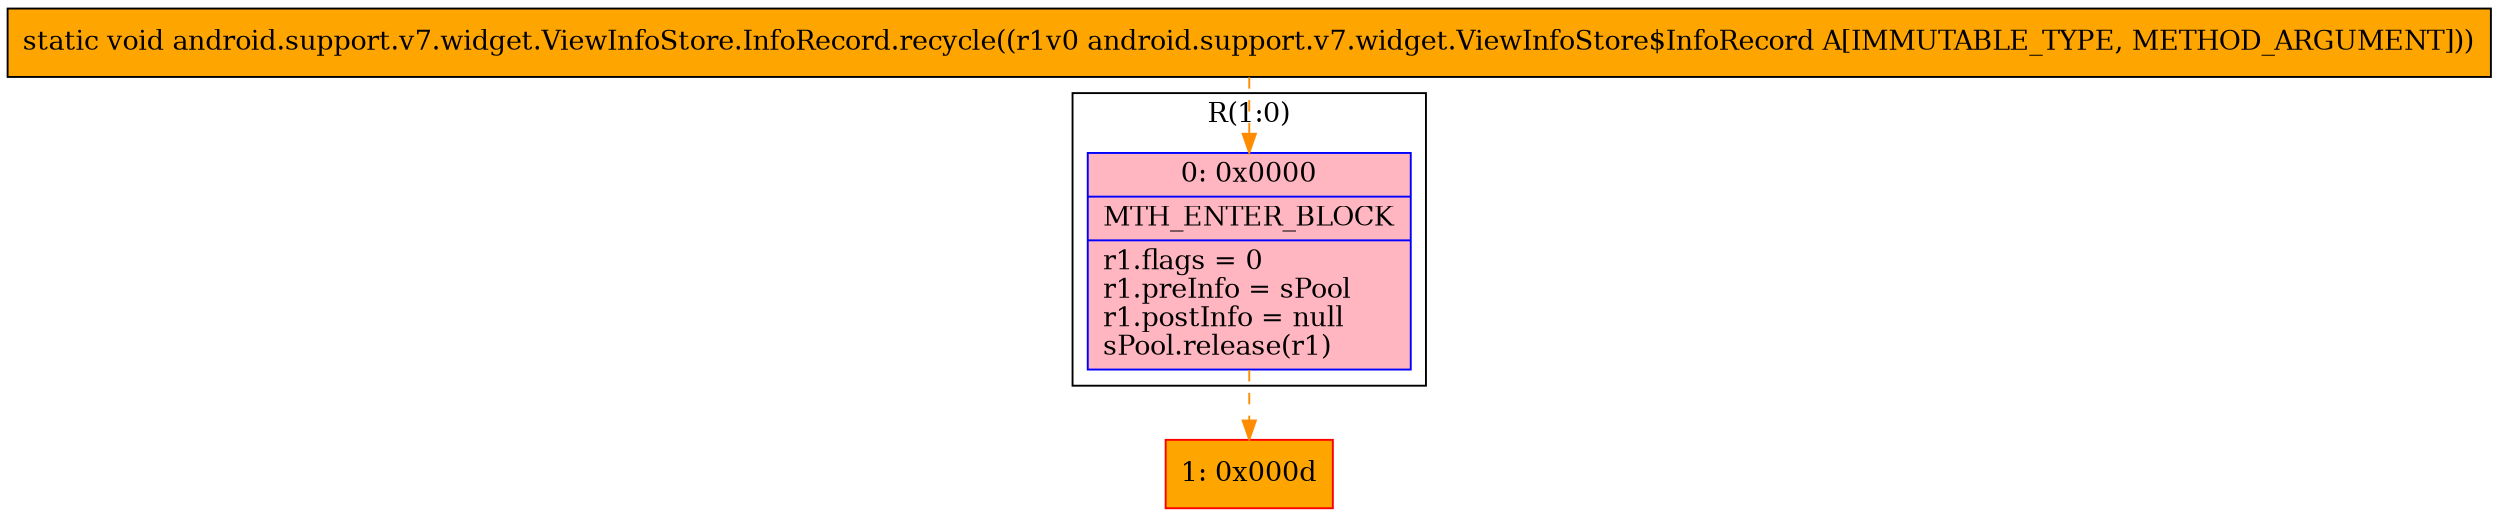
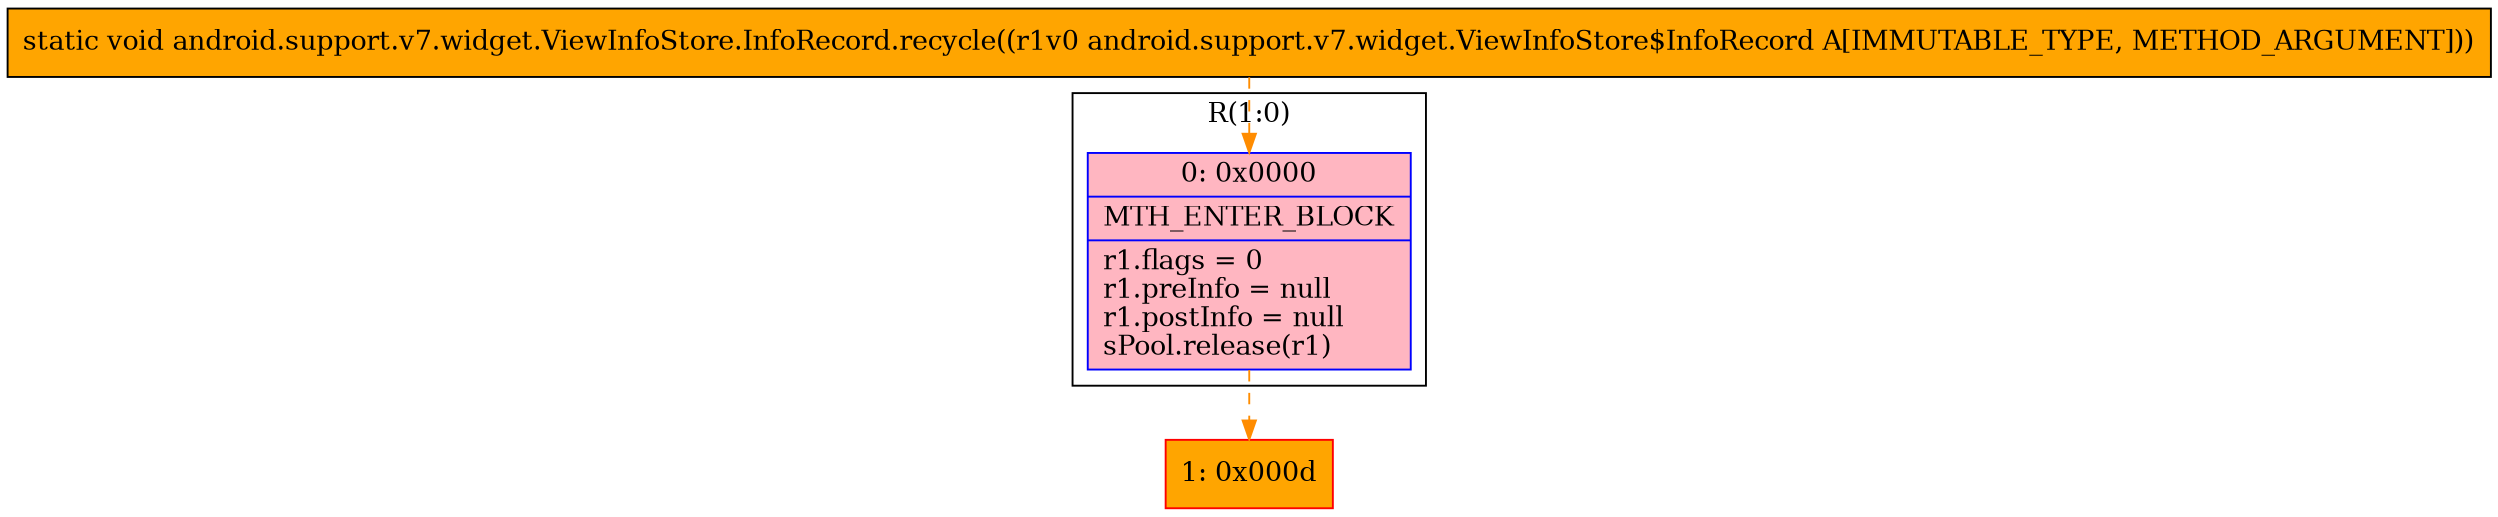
node "0: 0x0000": text "r1.preInfo = sPool" -> "r1.preInfo = null"
